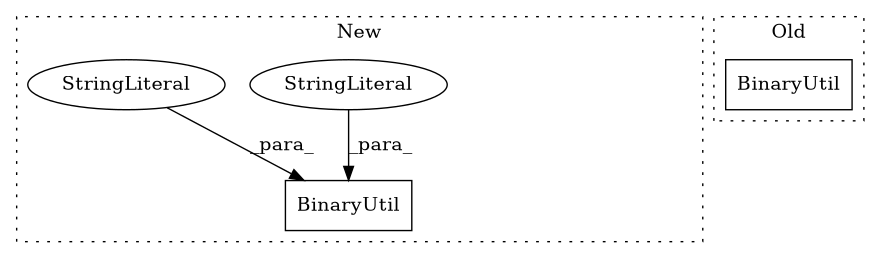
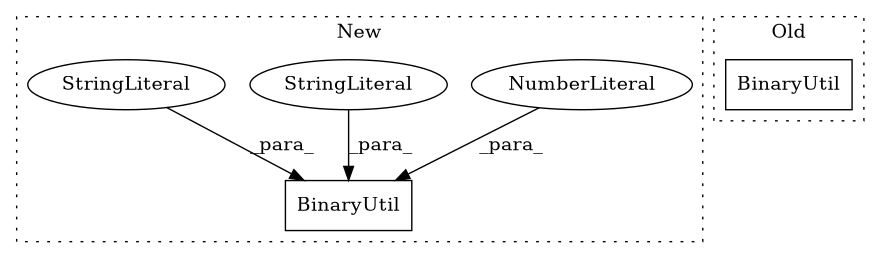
node "NumberLiteral": added
